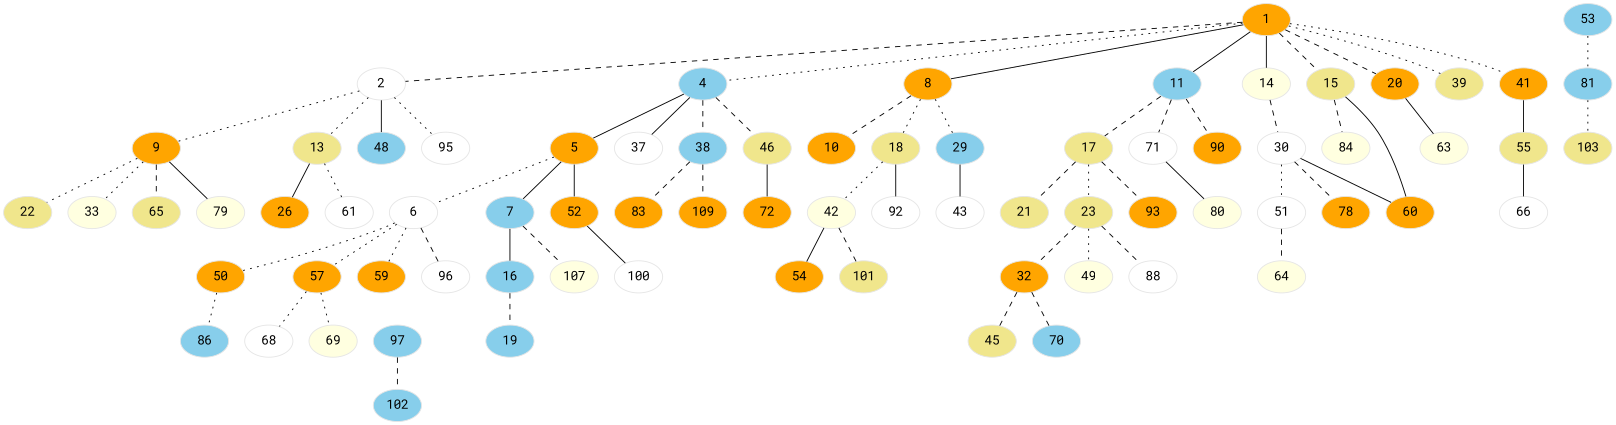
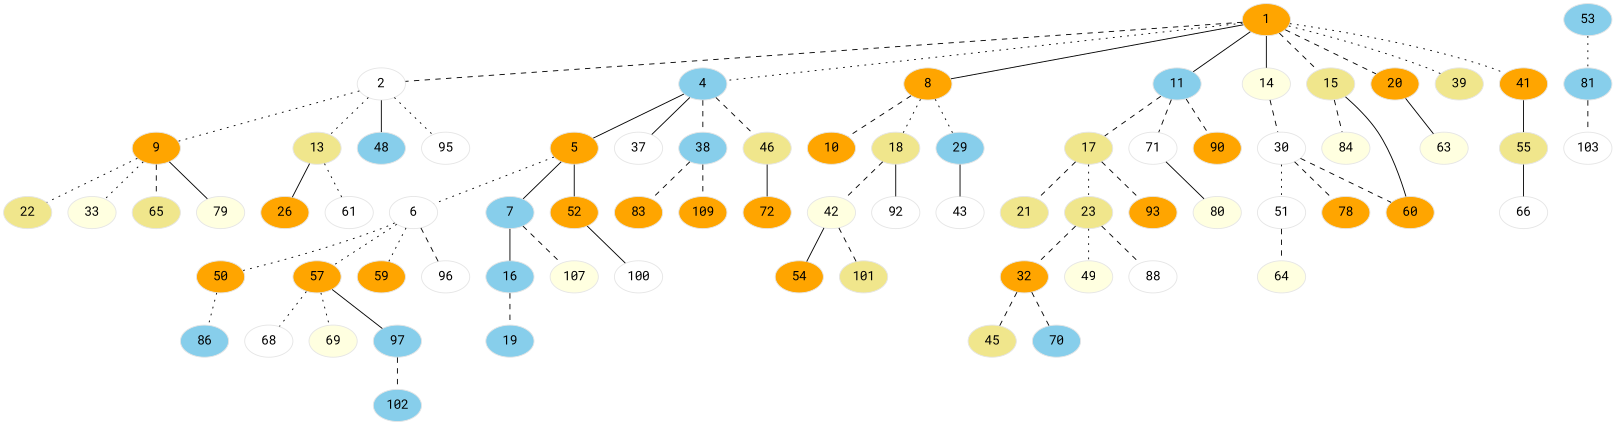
edge "81" -- "103": style dotted -> dashed
node "103": fillcolor khaki -> white
edge "18" -- "42": style dotted -> dashed
edge "30" -- "60": style solid -> dashed
edge "57" -- "97": added
